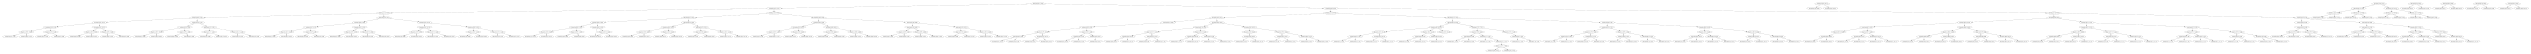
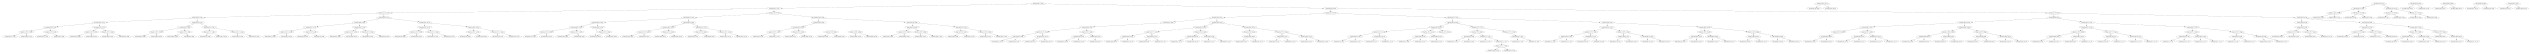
node "Node{data=[3486, 3486]}": removed
